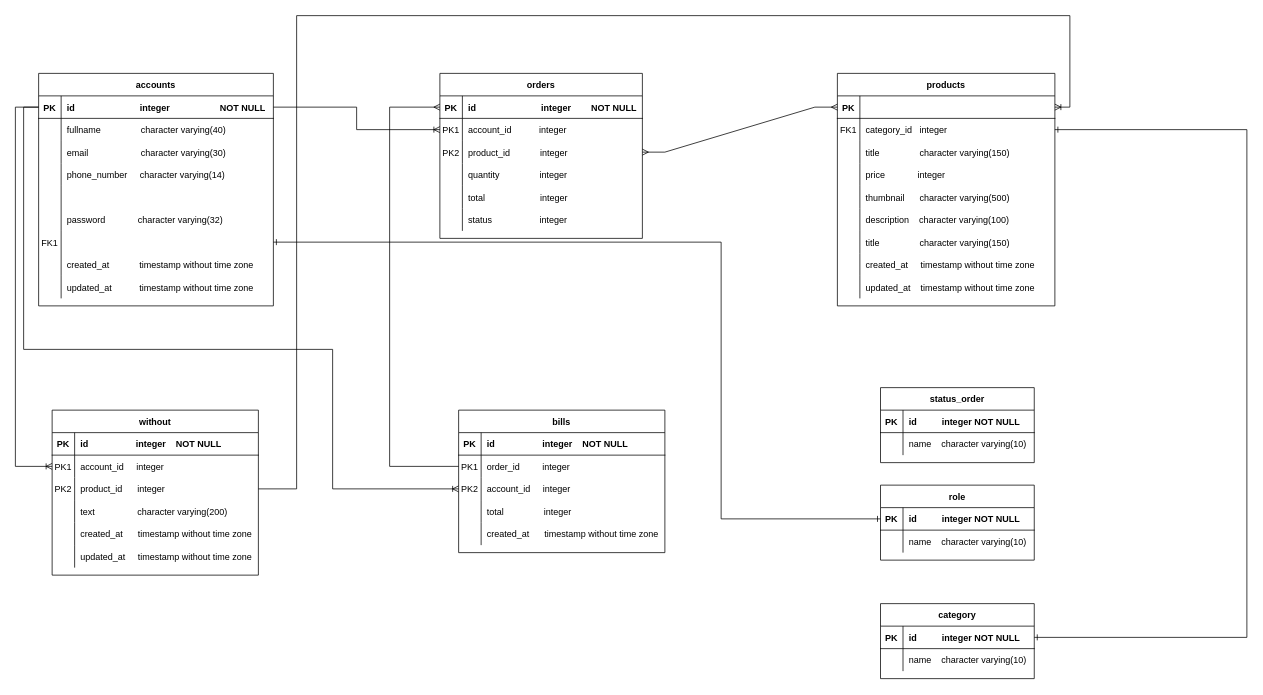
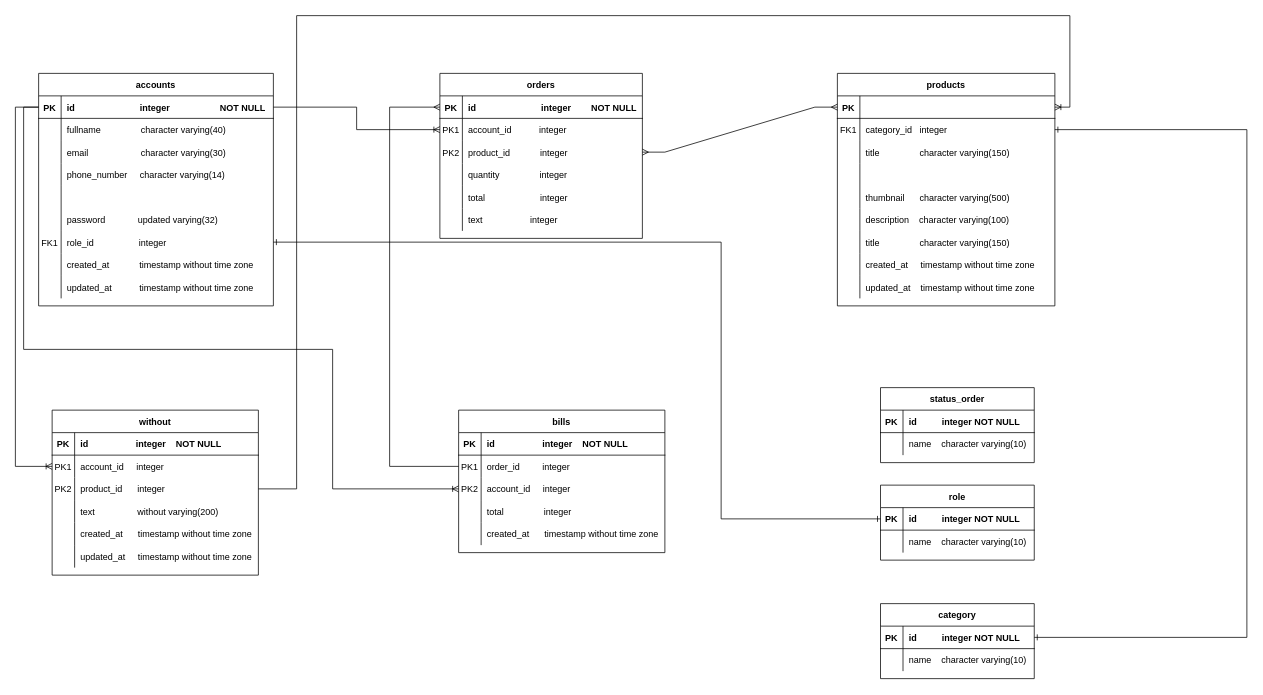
node "price integer": removed
node "password character varying(32)": label "password character varying(32)" -> "password updated varying(32)"
node "status integer": label "status integer" -> "text integer"
node "role_id integer": added
node "text character varying(200)": label "text character varying(200)" -> "text without varying(200)"
